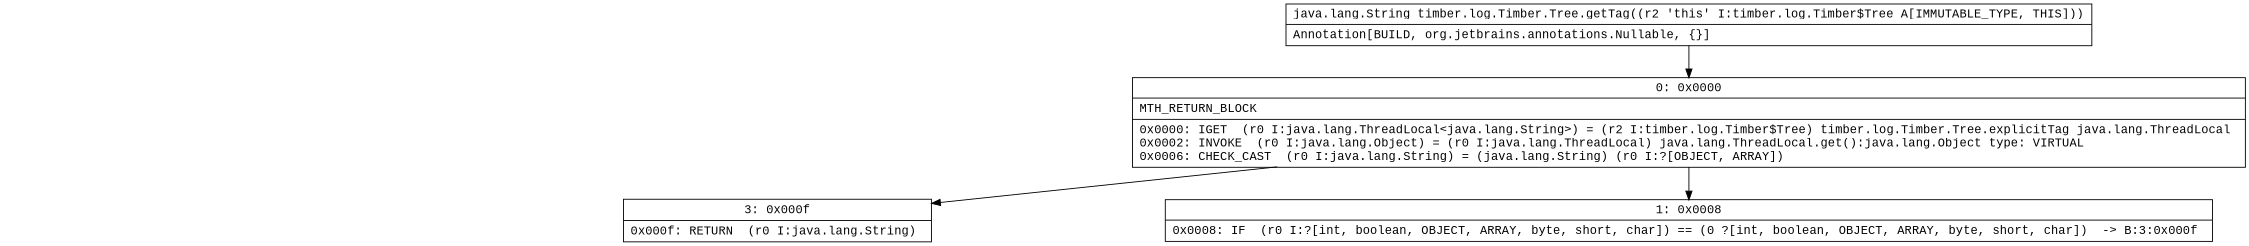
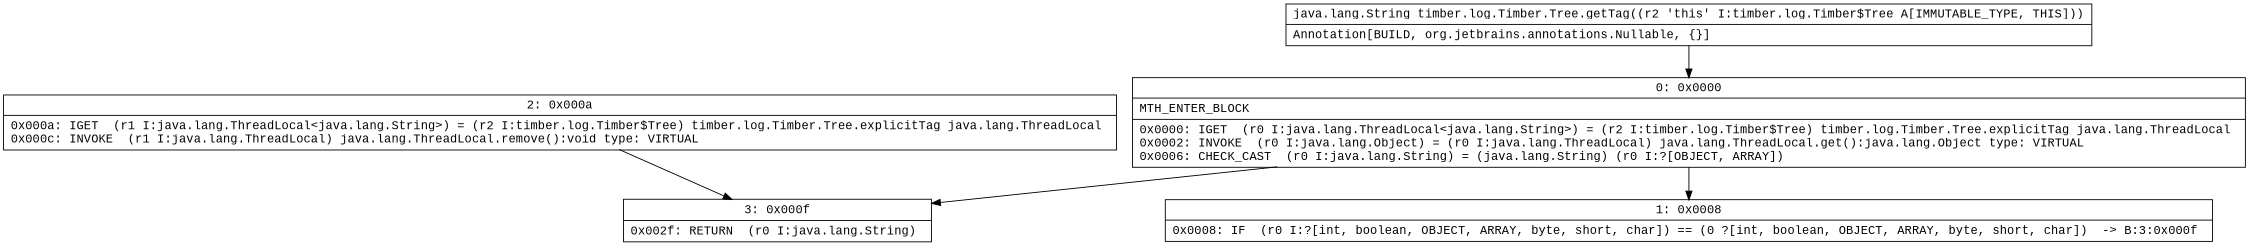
node "0: 0x0000": text "MTH_RETURN_BLOCK" -> "MTH_ENTER_BLOCK"
node "2: 0x000a": added
node "3: 0x000f": text "0x000f: RETURN  (r0 I:java.lang.String)" -> "0x002f: RETURN  (r0 I:java.lang.String)"
